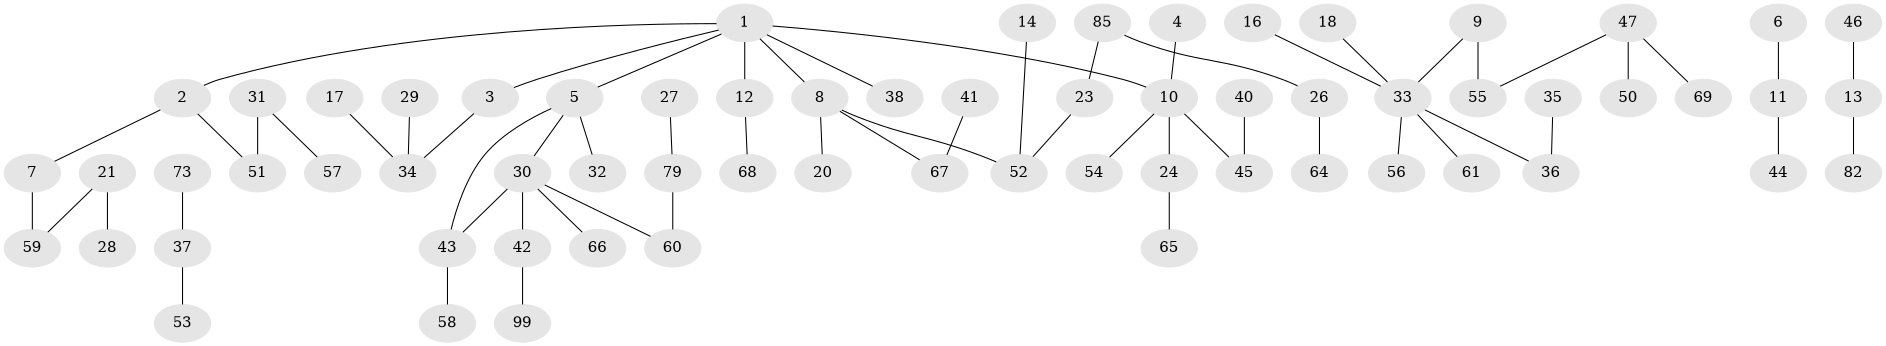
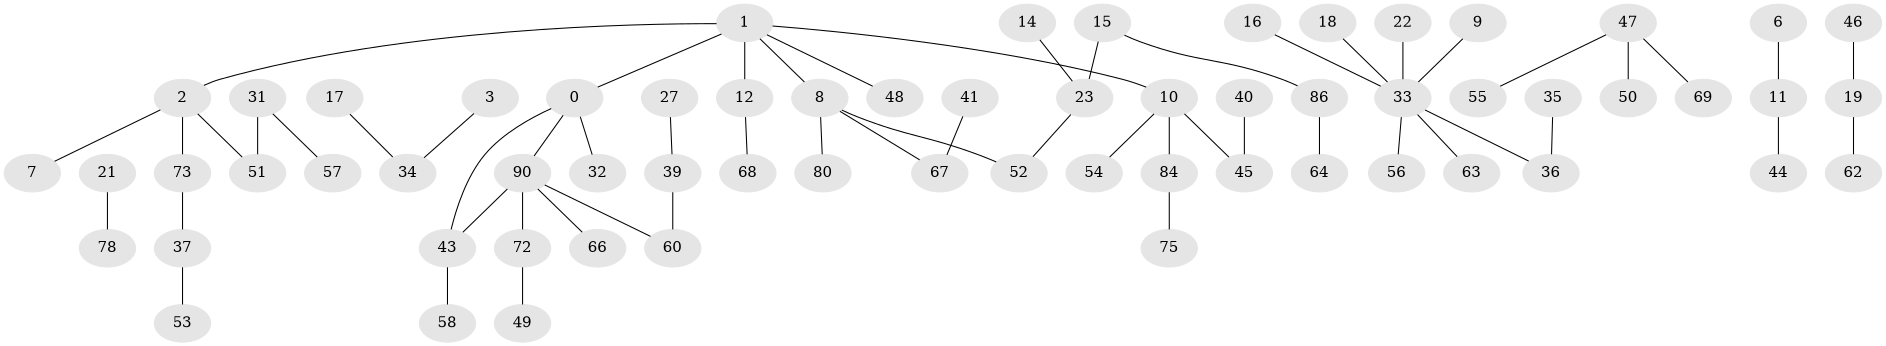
node "85": label "85" -> "15"
node "4": removed
node "22": added
edge "1" -- "3": removed
edge "9" -- "55": removed
node "29": removed
node "5": label "5" -> "0"
node "38": label "38" -> "48"
edge "14" -- "52": now "14" -- "23"
node "26": label "26" -> "86"
node "13": label "13" -> "19"
edge "2" -- "73": added
node "30": label "30" -> "90"
node "79": label "79" -> "39"
node "20": label "20" -> "80"
node "24": label "24" -> "84"
node "61": label "61" -> "63"
node "82": label "82" -> "62"
node "59": removed
node "28": label "28" -> "78"
node "42": label "42" -> "72"
node "65": label "65" -> "75"
node "99": label "99" -> "49"
